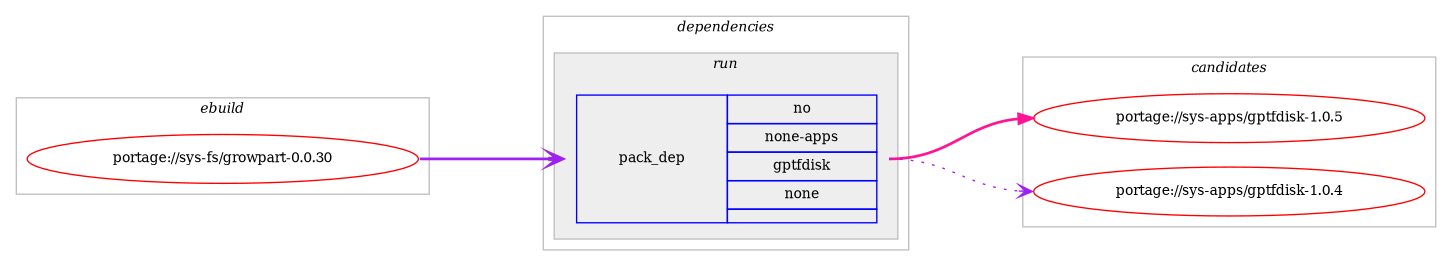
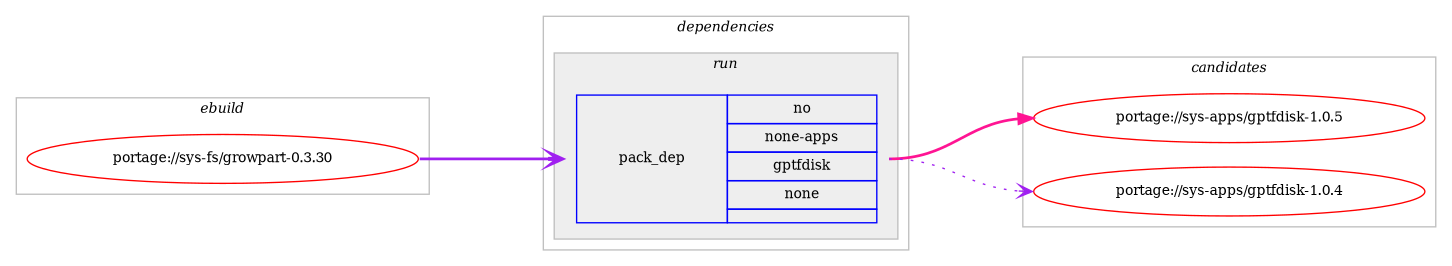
node "portage://sys-fs/growpart-0.0.30": label "portage://sys-fs/growpart-0.0.30" -> "portage://sys-fs/growpart-0.3.30"
